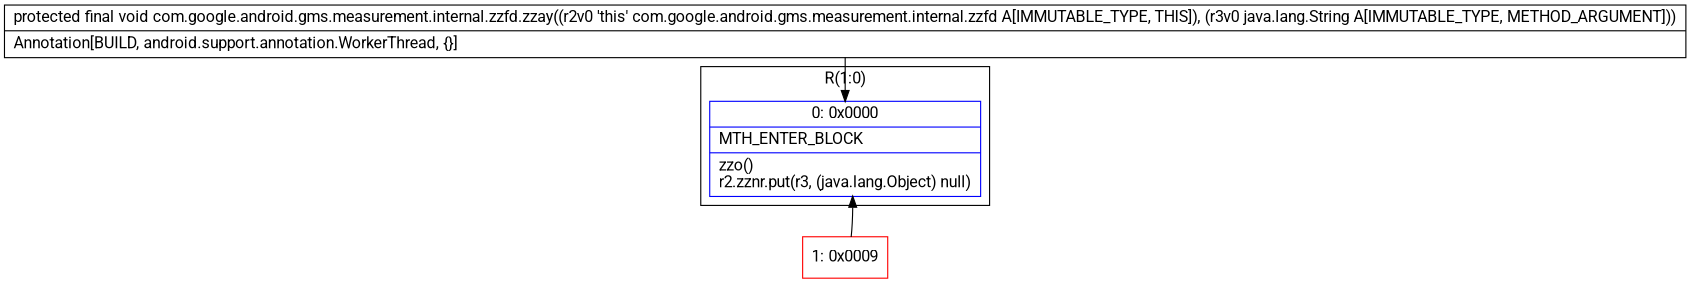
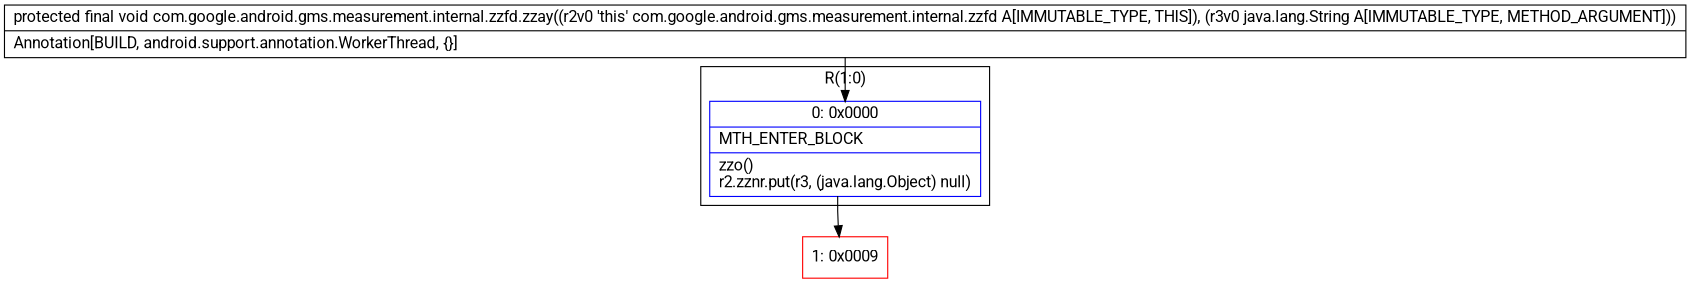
edge "1: 0x0009" -> "0: 0x0000": reversed
